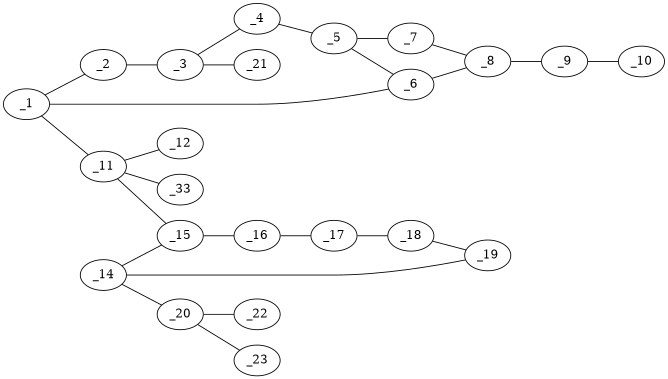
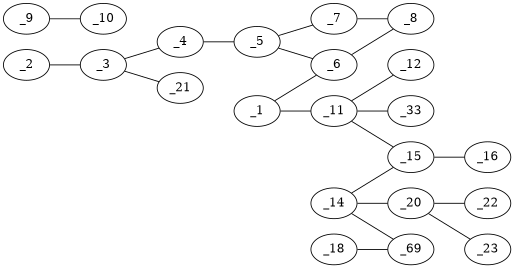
edge "_8" -- "_9": removed
edge "_2" -- "_1": removed
node "_17": removed
node "_19": label "_19" -> "_69"
